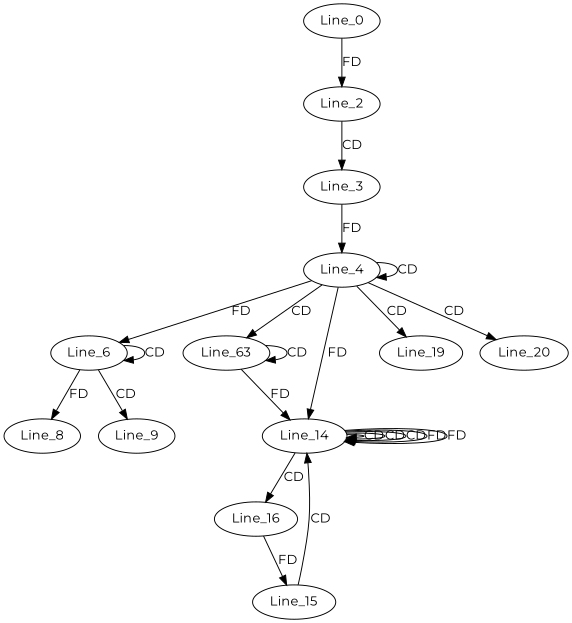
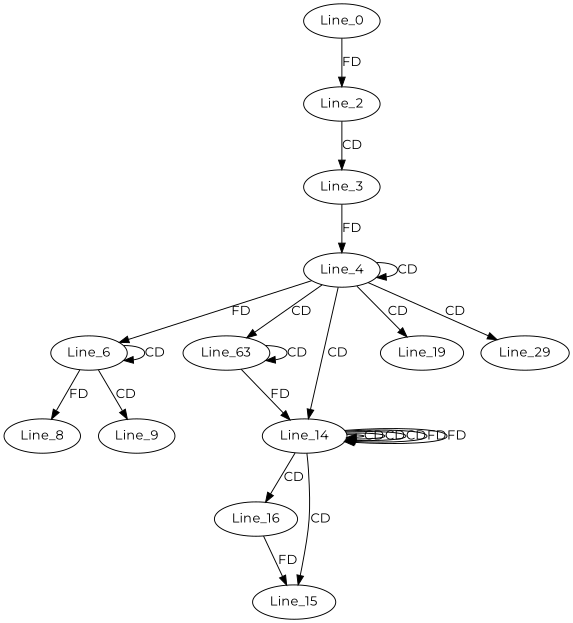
edge "Line_4" -> "Line_14": label "FD" -> "CD"
node "Line_20": label "Line_20" -> "Line_29"
edge "Line_15" -> "Line_14": reversed
